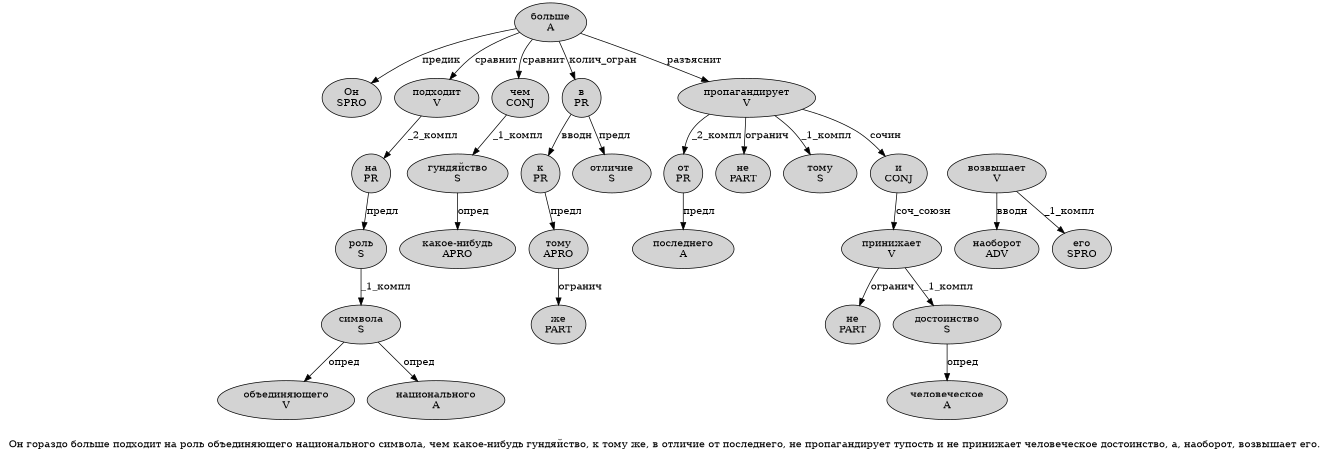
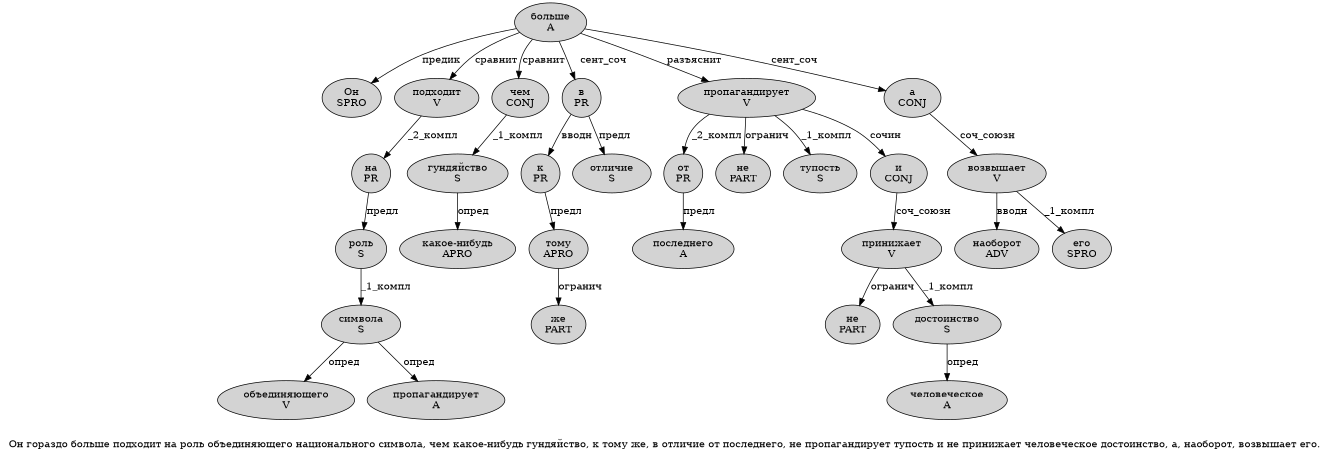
edge "больше A" -> "в PR": label "колич_огран" -> "сент_соч"
node "а CONJ": added
node "тому S": label "тому S" -> "тупость S"
node "национального A": label "национального A" -> "пропагандирует A"
